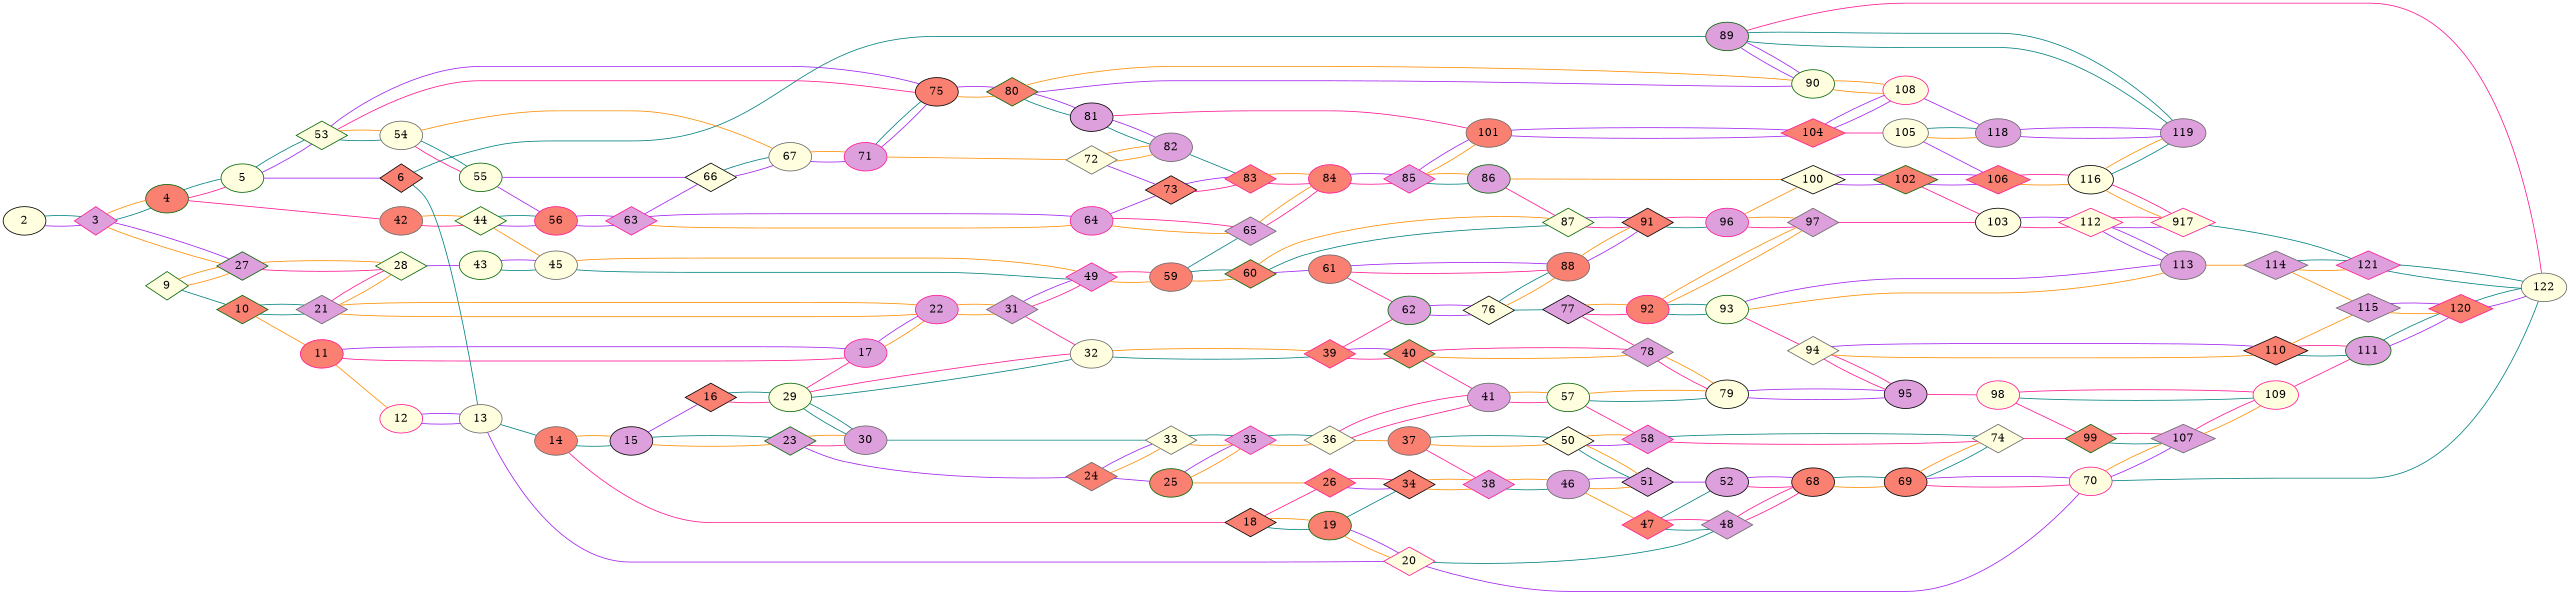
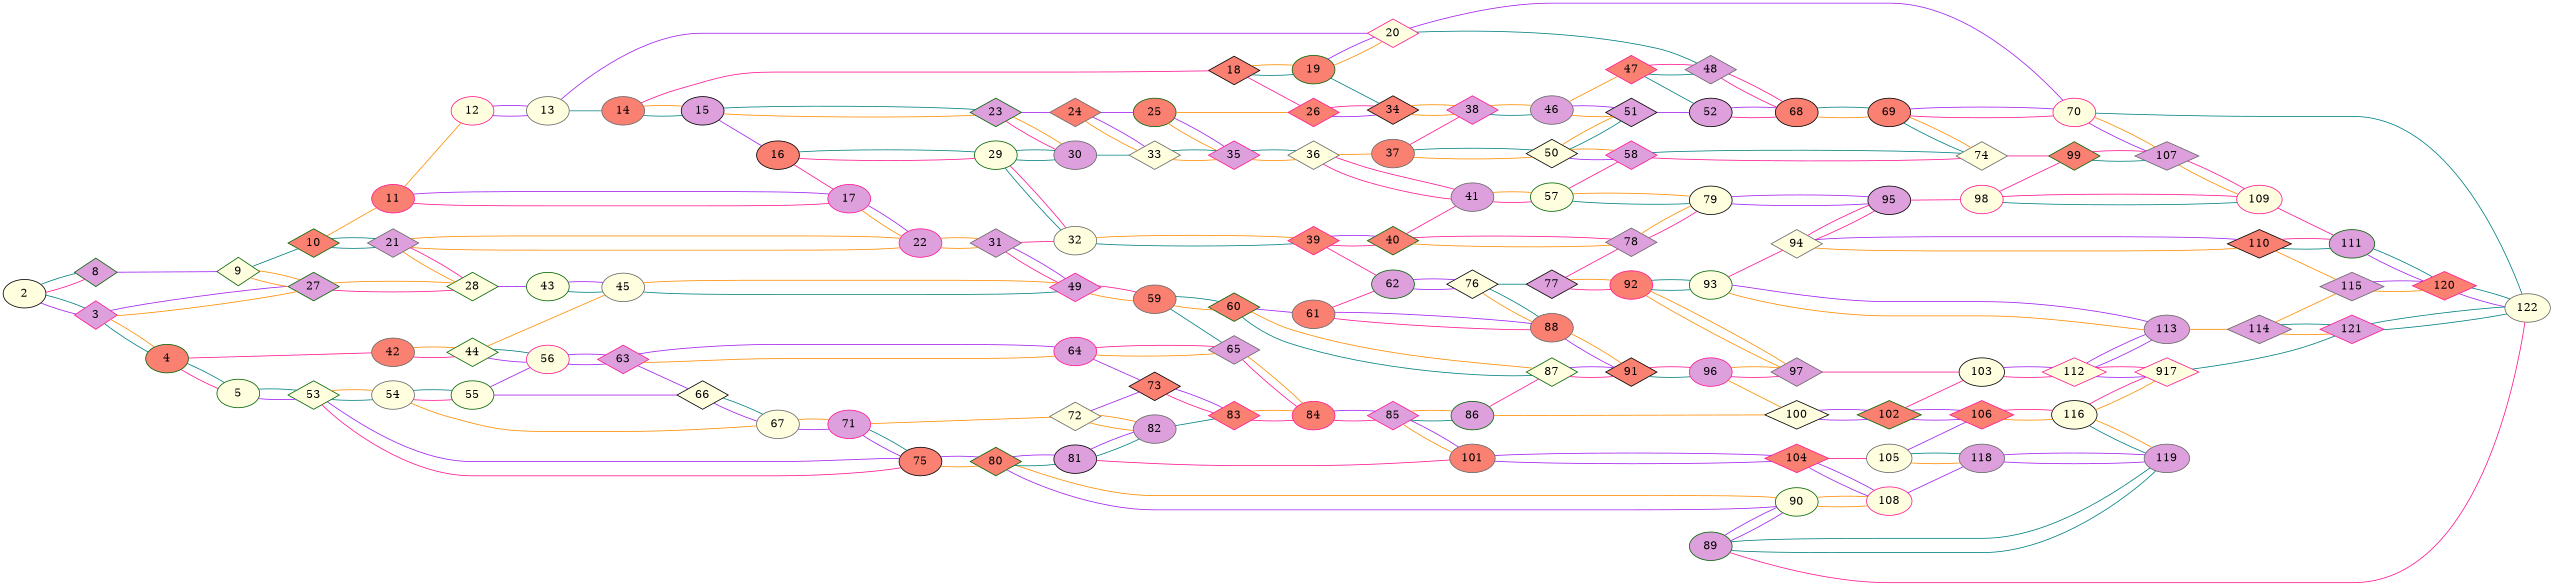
node "6": removed
node "56": fillcolor salmon -> lightyellow
node "8": added
edge "17" -- "29": now "17" -- "16"
node "16": shape diamond -> ellipse
